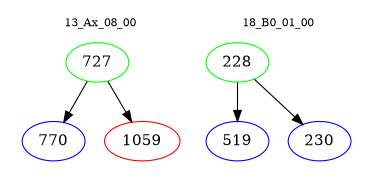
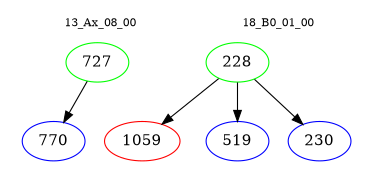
edge "727" -> "1059": now "228" -> "1059"
